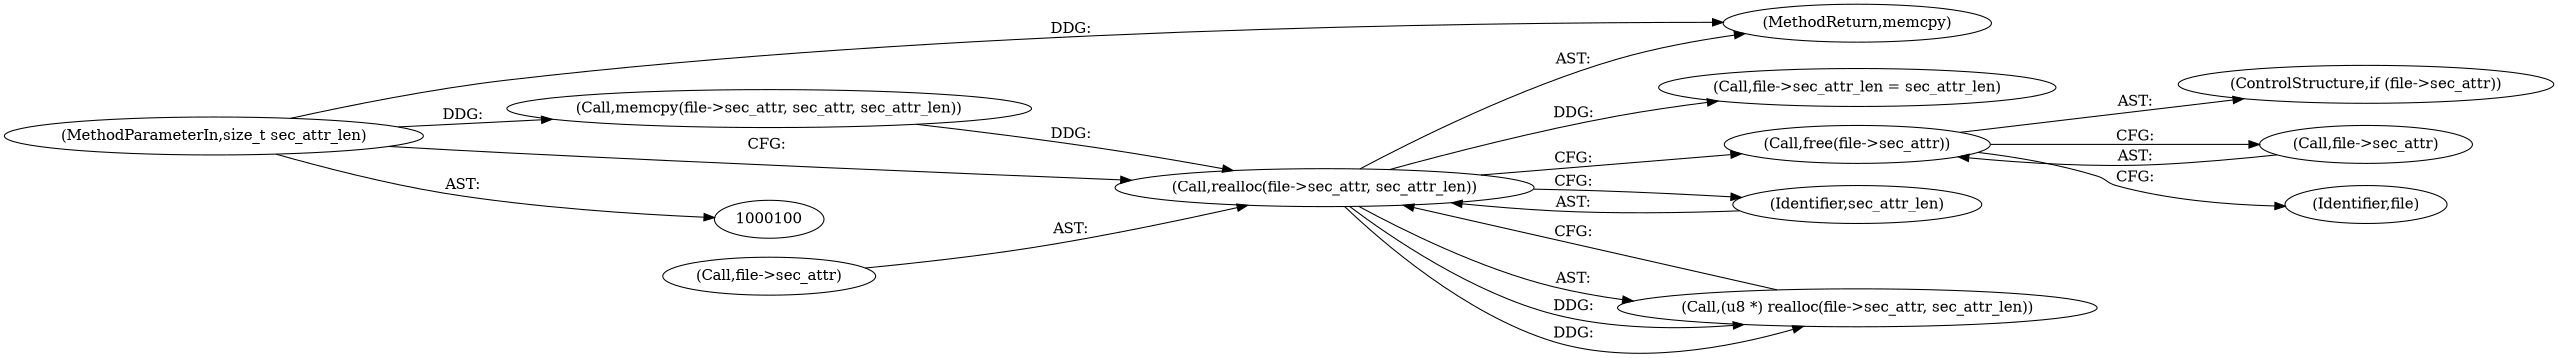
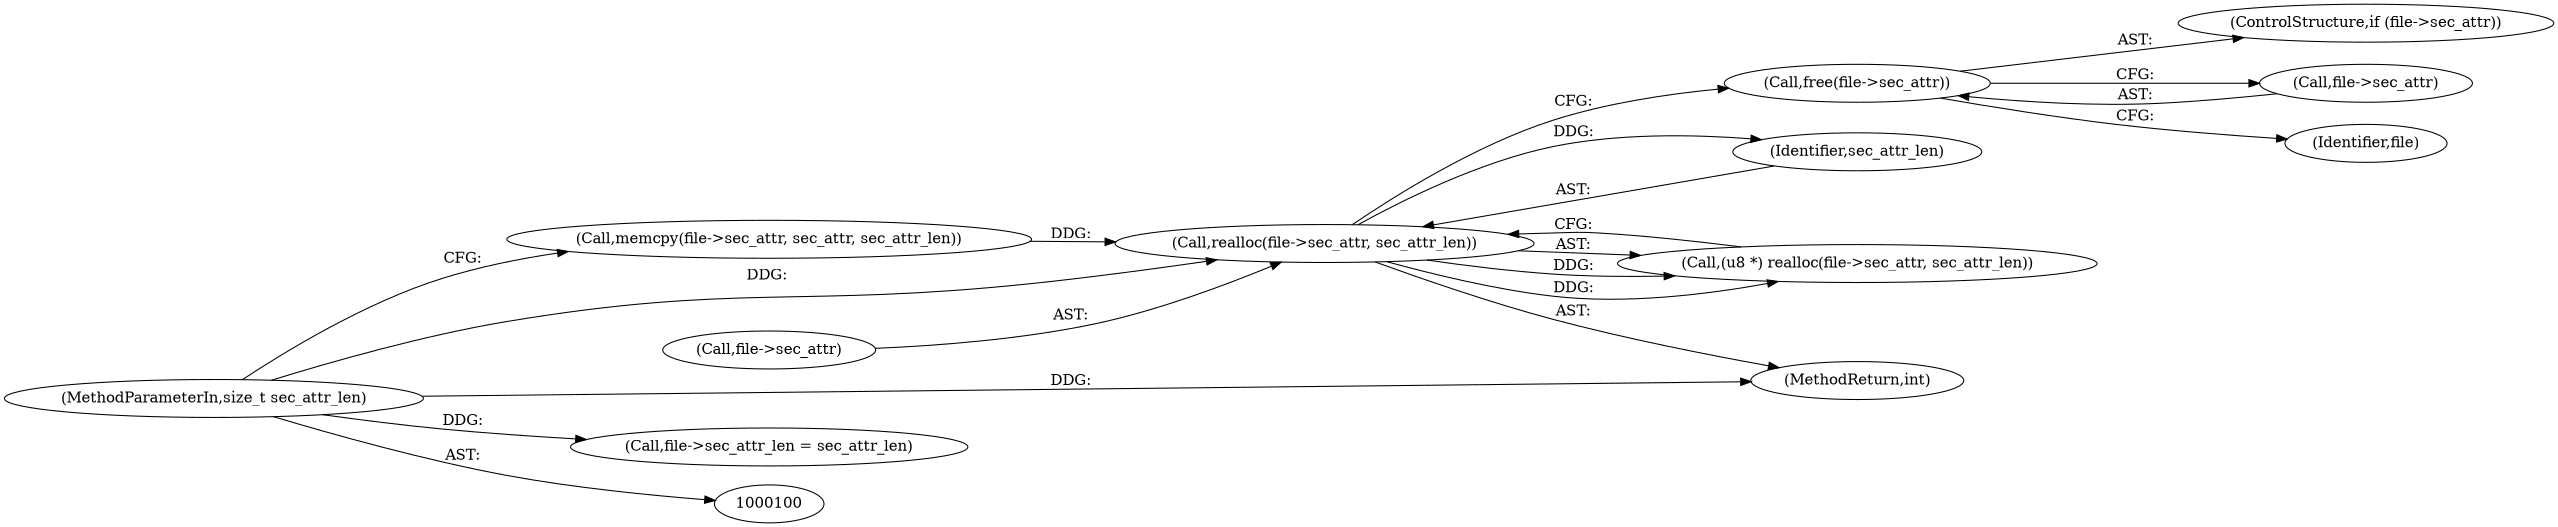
node "(MethodReturn,memcpy)": label "(MethodReturn,memcpy)" -> "(MethodReturn,int)"
edge "(MethodParameterIn,size_t sec_attr_len)" -> "(Call,memcpy(file->sec_attr, sec_attr, sec_attr_len))": label "DDG: " -> "CFG: "
edge "(Call,realloc(file->sec_attr, sec_attr_len))" -> "(Call,file->sec_attr_len = sec_attr_len)": now "(MethodParameterIn,size_t sec_attr_len)" -> "(Call,file->sec_attr_len = sec_attr_len)"
edge "(MethodParameterIn,size_t sec_attr_len)" -> "(Call,realloc(file->sec_attr, sec_attr_len))": label "CFG: " -> "DDG: "
edge "(Call,realloc(file->sec_attr, sec_attr_len))" -> "(Identifier,sec_attr_len)": label "CFG: " -> "DDG: "
